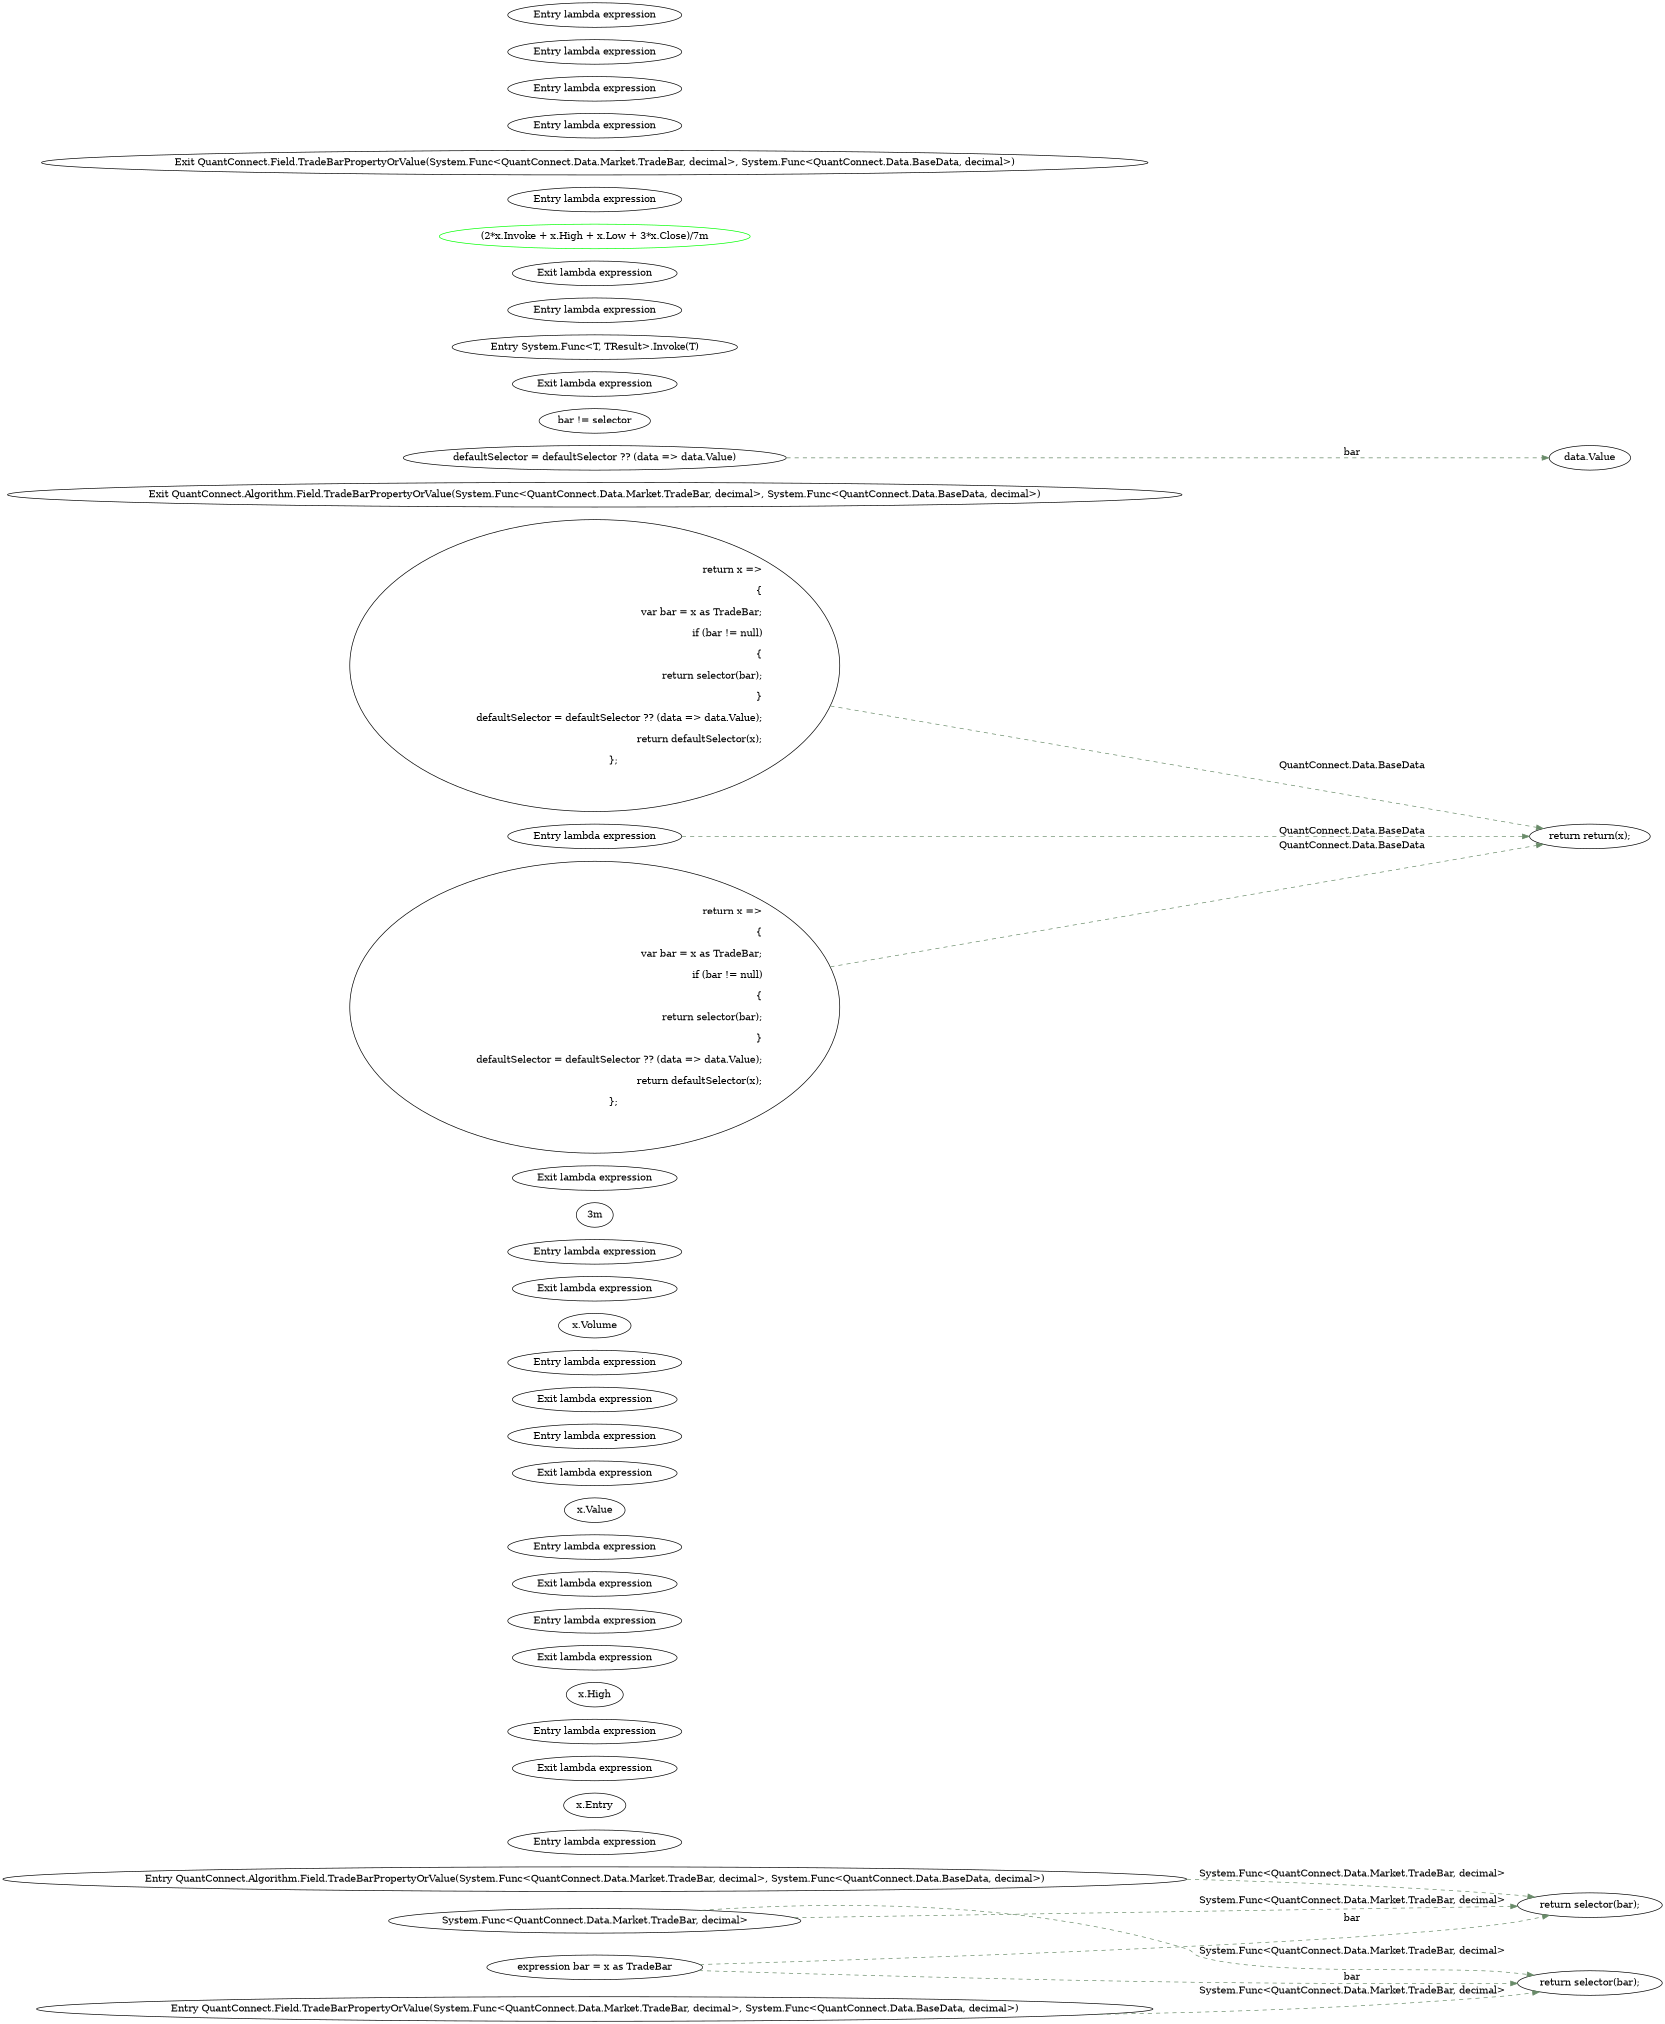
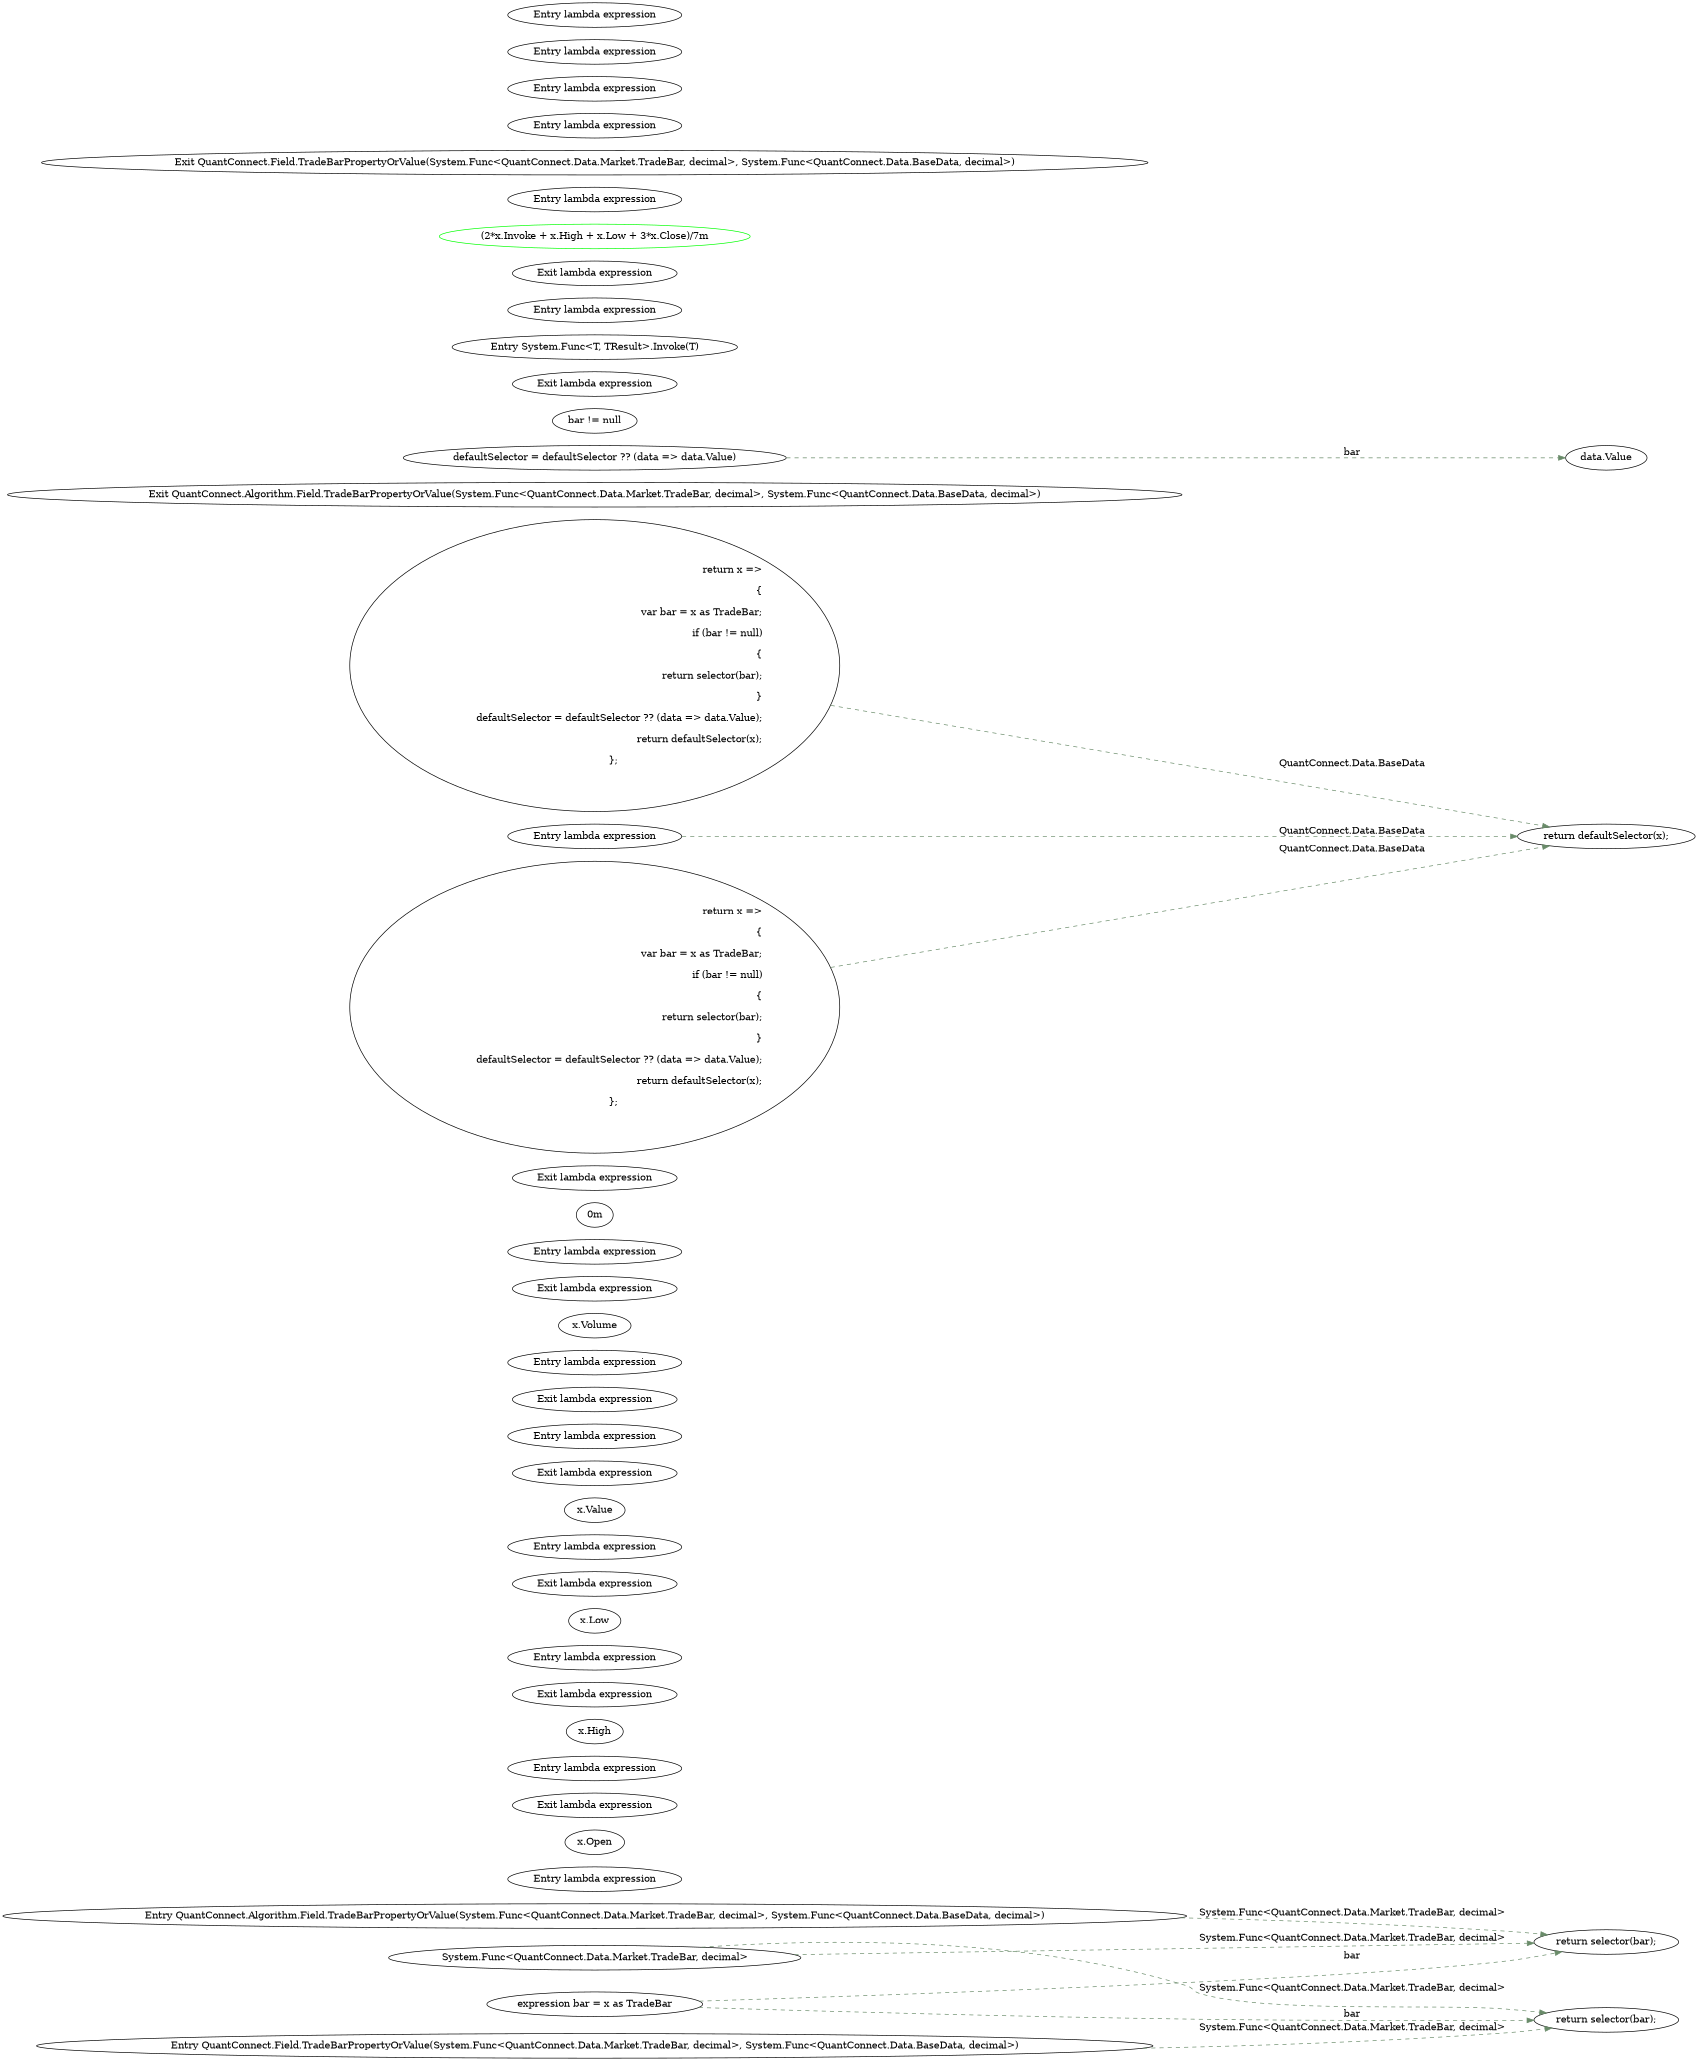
node "bar != selector": label "bar != selector" -> "bar != null"
node "return return(x);": label "return return(x);" -> "return defaultSelector(x);"
node "3m": label "3m" -> "0m"
node "x.Low": added
node "x.Entry": label "x.Entry" -> "x.Open"
